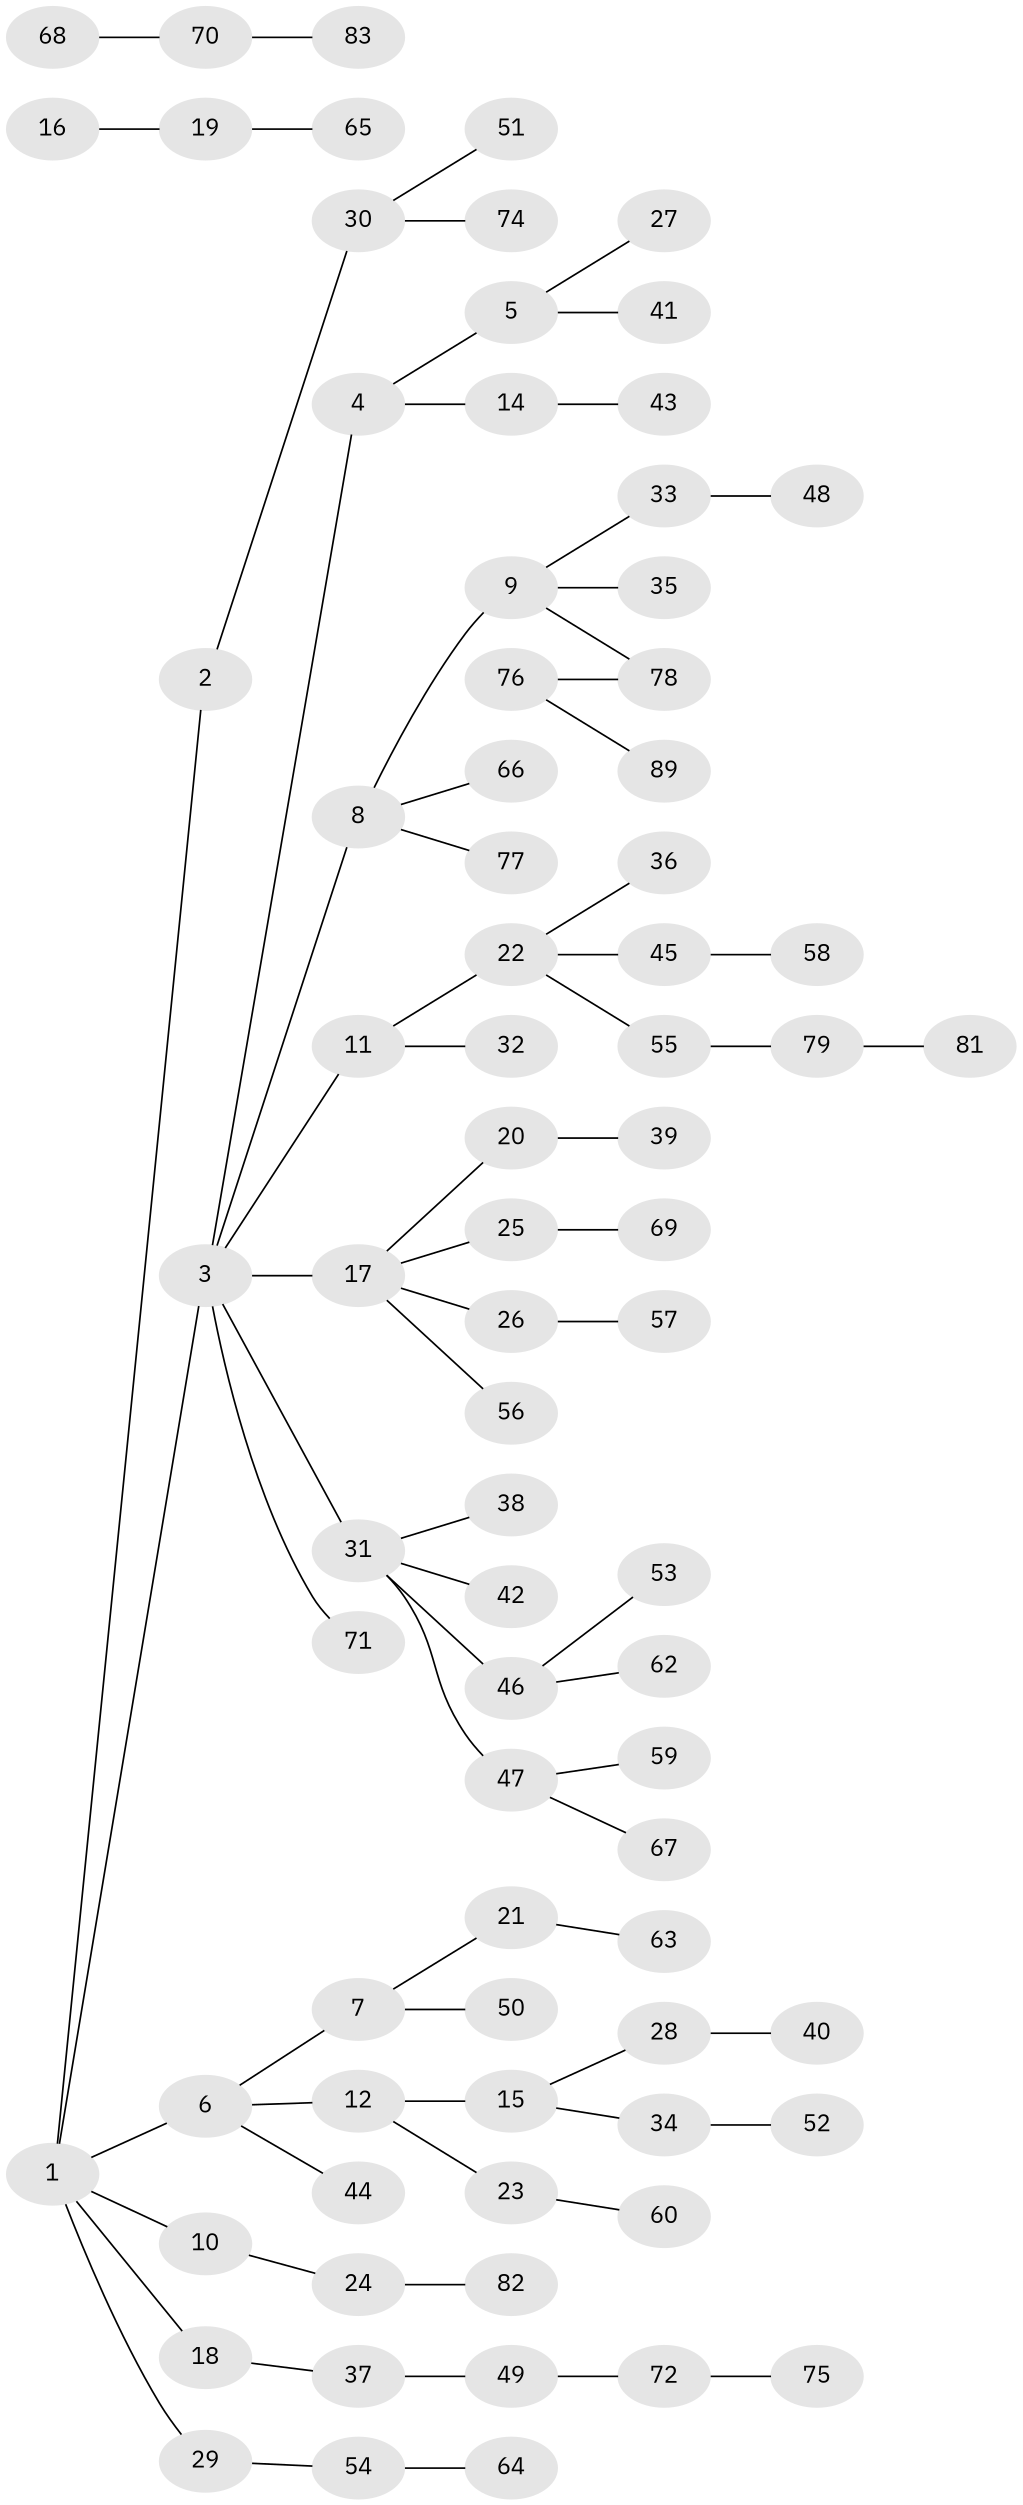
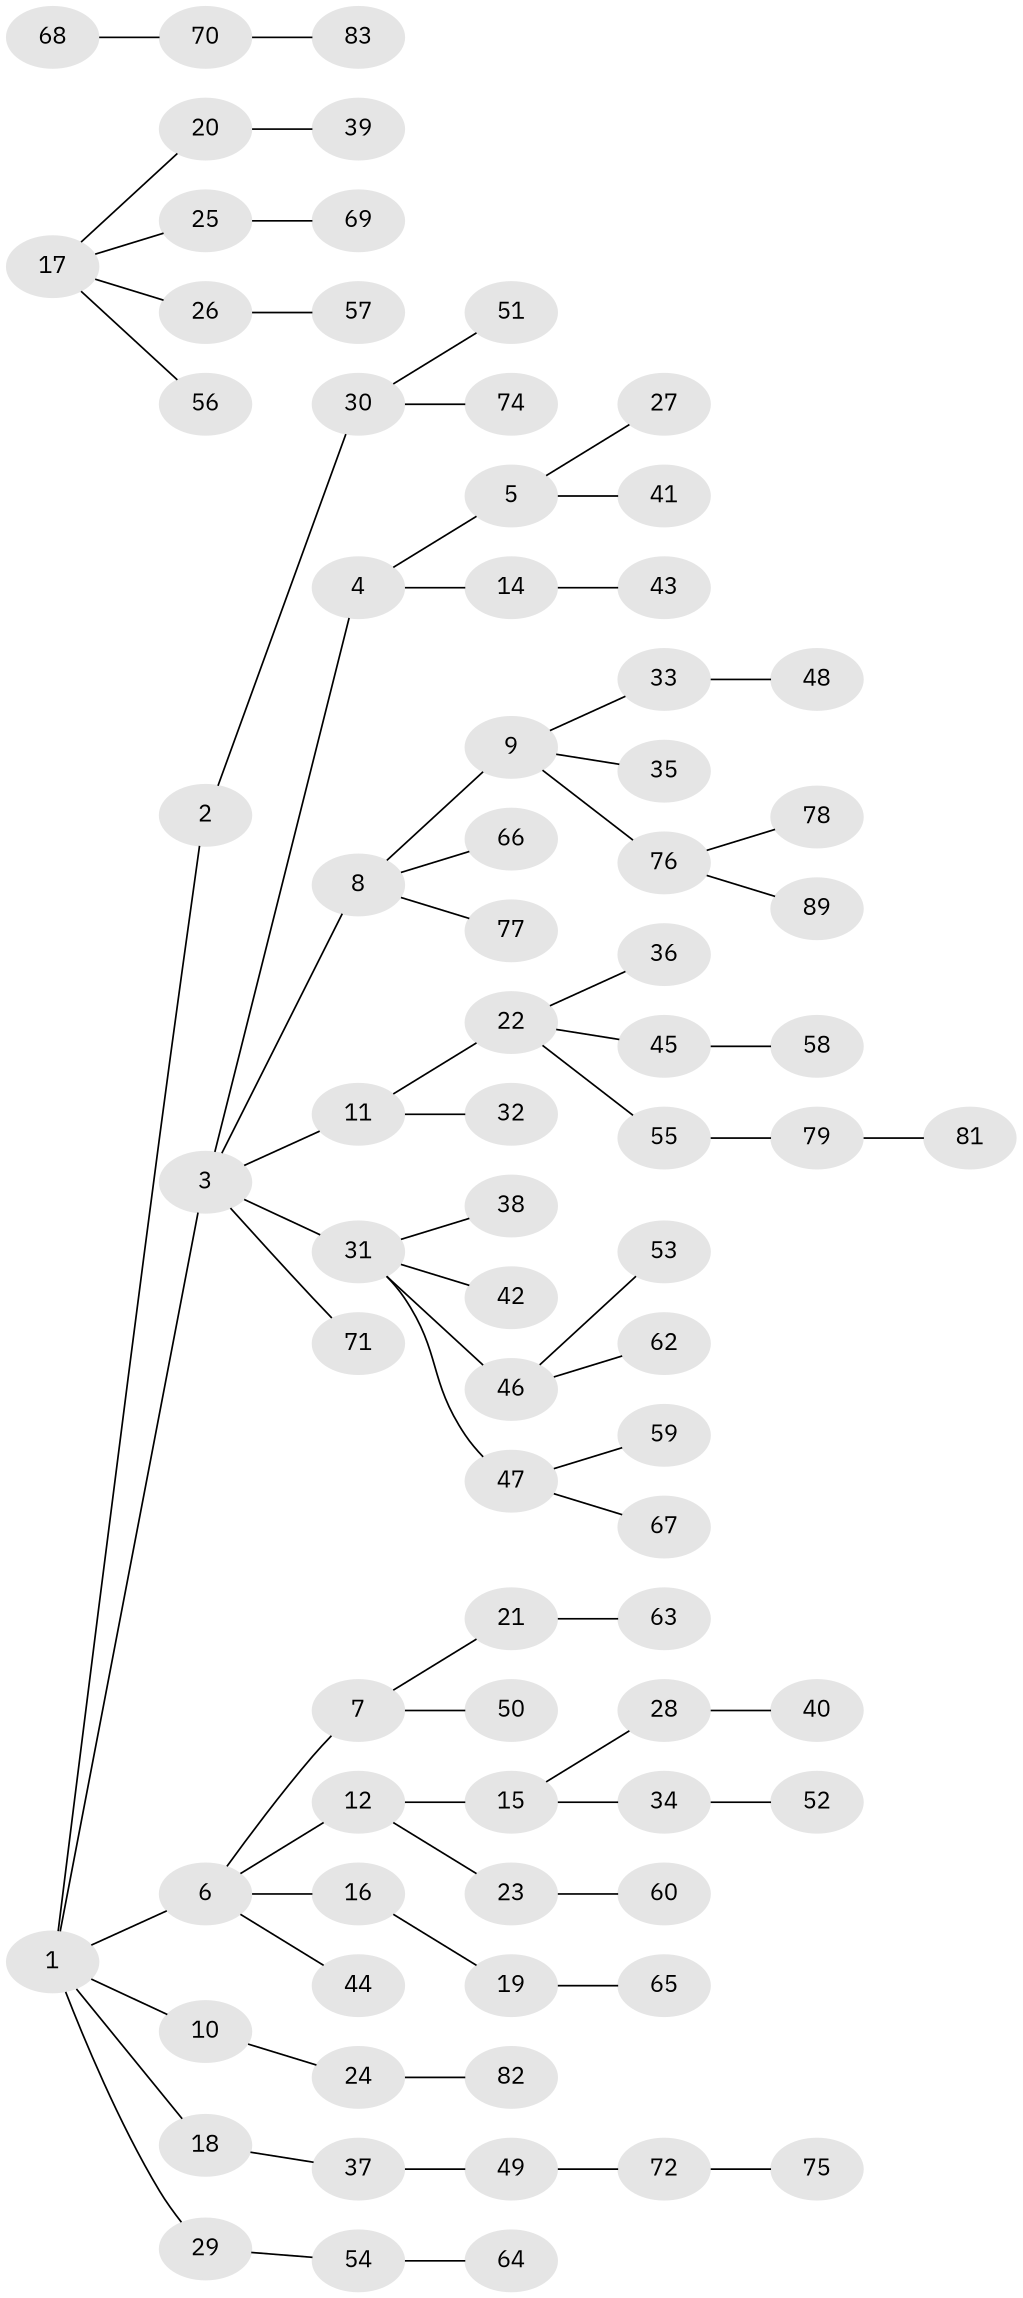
edge "9" -- "78": now "9" -- "76"
edge "3" -- "17": removed
edge "6" -- "16": added
